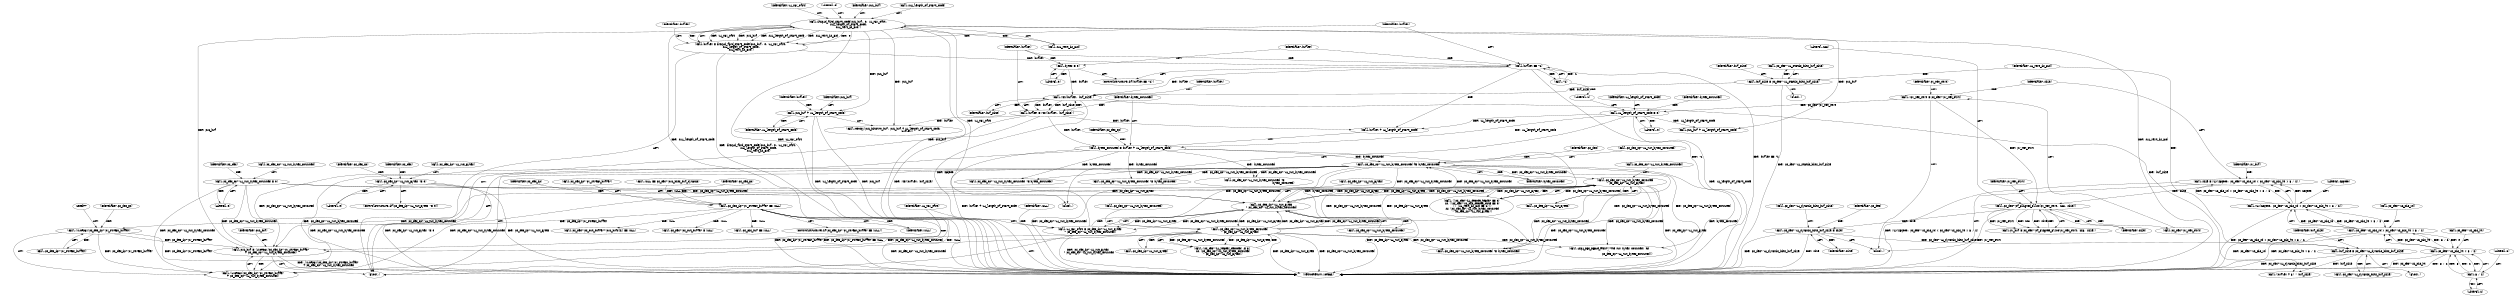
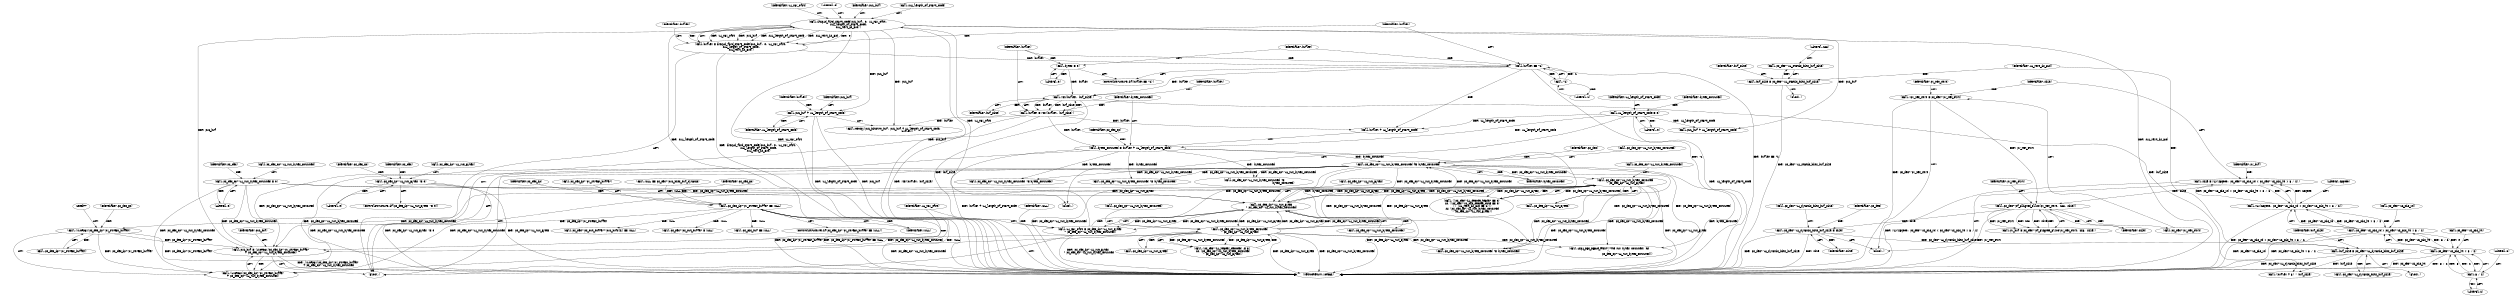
node "(Call,&u4_next_is_aud)": removed
edge "(Literal,128)" -> "(Call,ps_dec->pf_aligned_alloc(pv_mem_ctxt, 128, size))": now "(Literal,128)" -> "(Call,ps_dec->u4_static_bits_buf_size)"
edge "(Call,buf_size = ps_dec->u4_static_bits_buf_size)" -> "(Call,MIN(buflen, buf_size))": removed, label "DDG: buf_size"
edge "(Literal,1)" -> "(Call,u4_length_of_start_code = 0)": now "(Literal,1)" -> "(Call,-1)"
edge "(Call,*pv_mem_ctxt = ps_dec->pv_mem_ctxt)" -> "(Call,u4_length_of_start_code = 0)": now "(Call,*pv_mem_ctxt = ps_dec->pv_mem_ctxt)" -> "(MethodReturn,WORD32)"
edge "(Call,MIN(buflen, buf_size))" -> "(MethodReturn,WORD32)": label "DDG: 256000" -> "DDG: buf_size"
